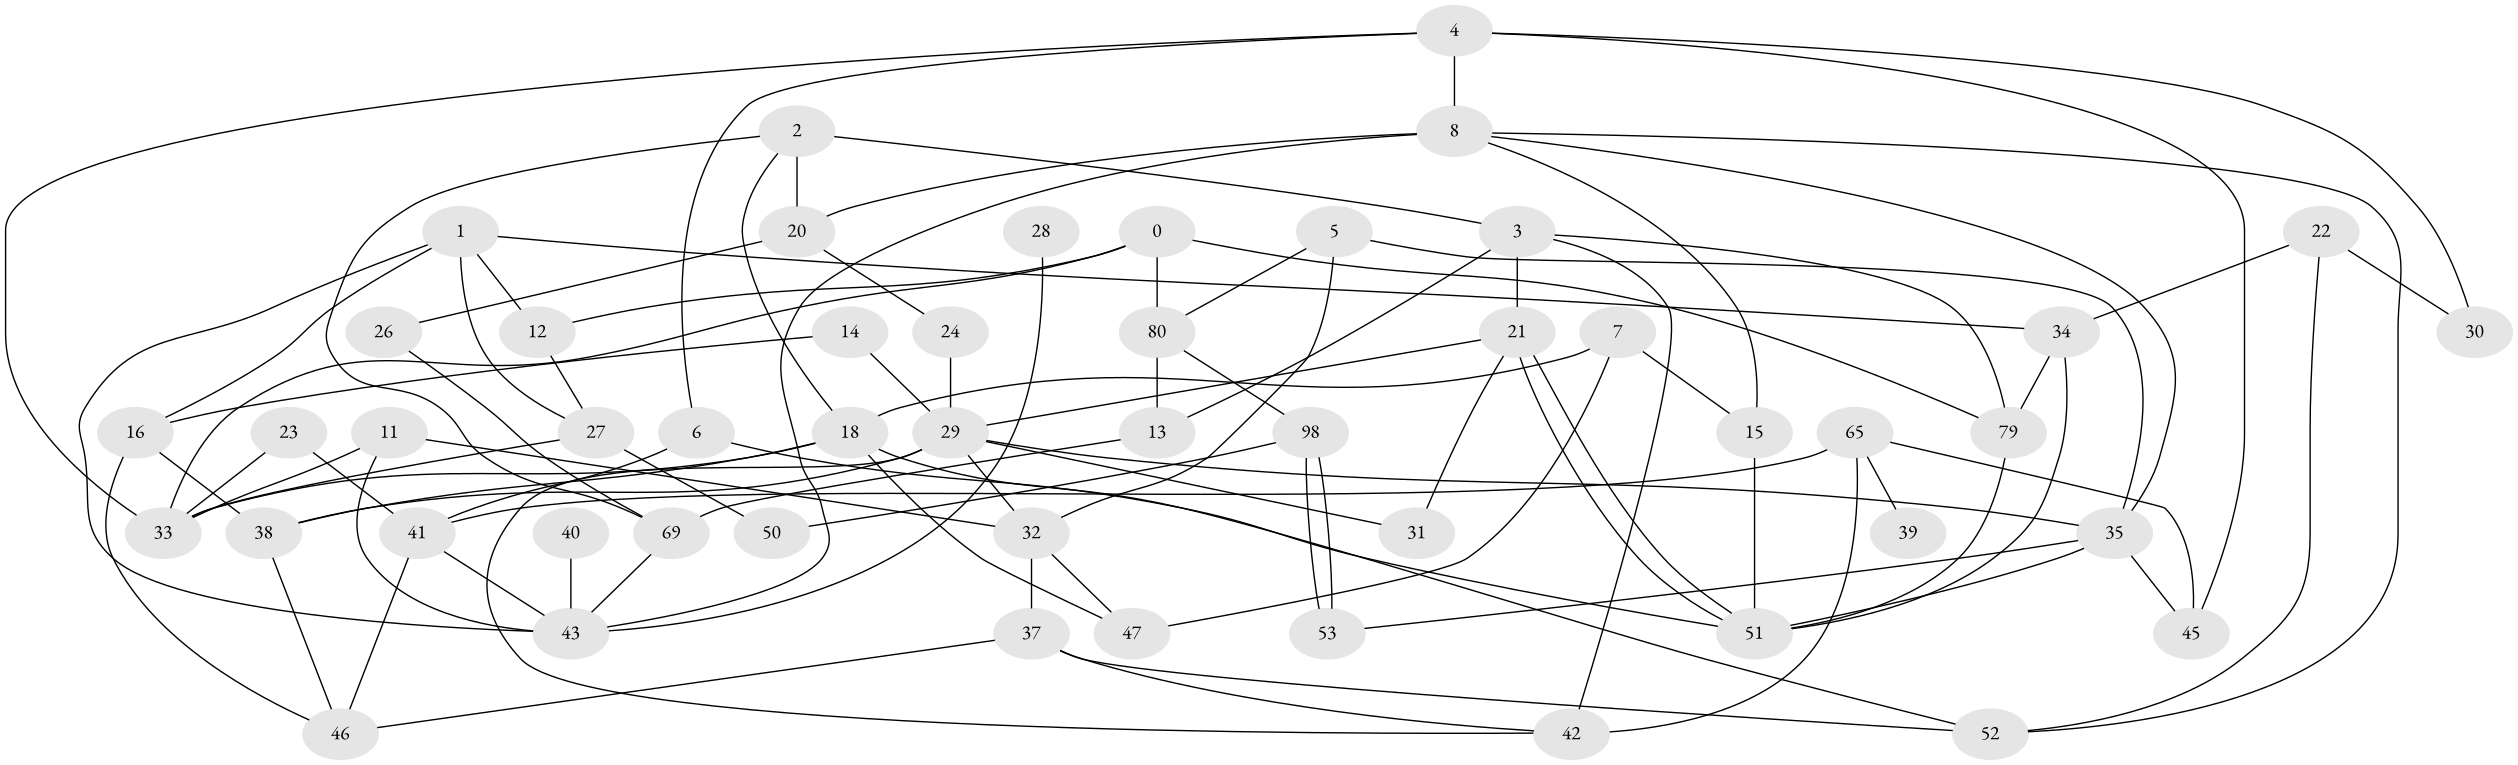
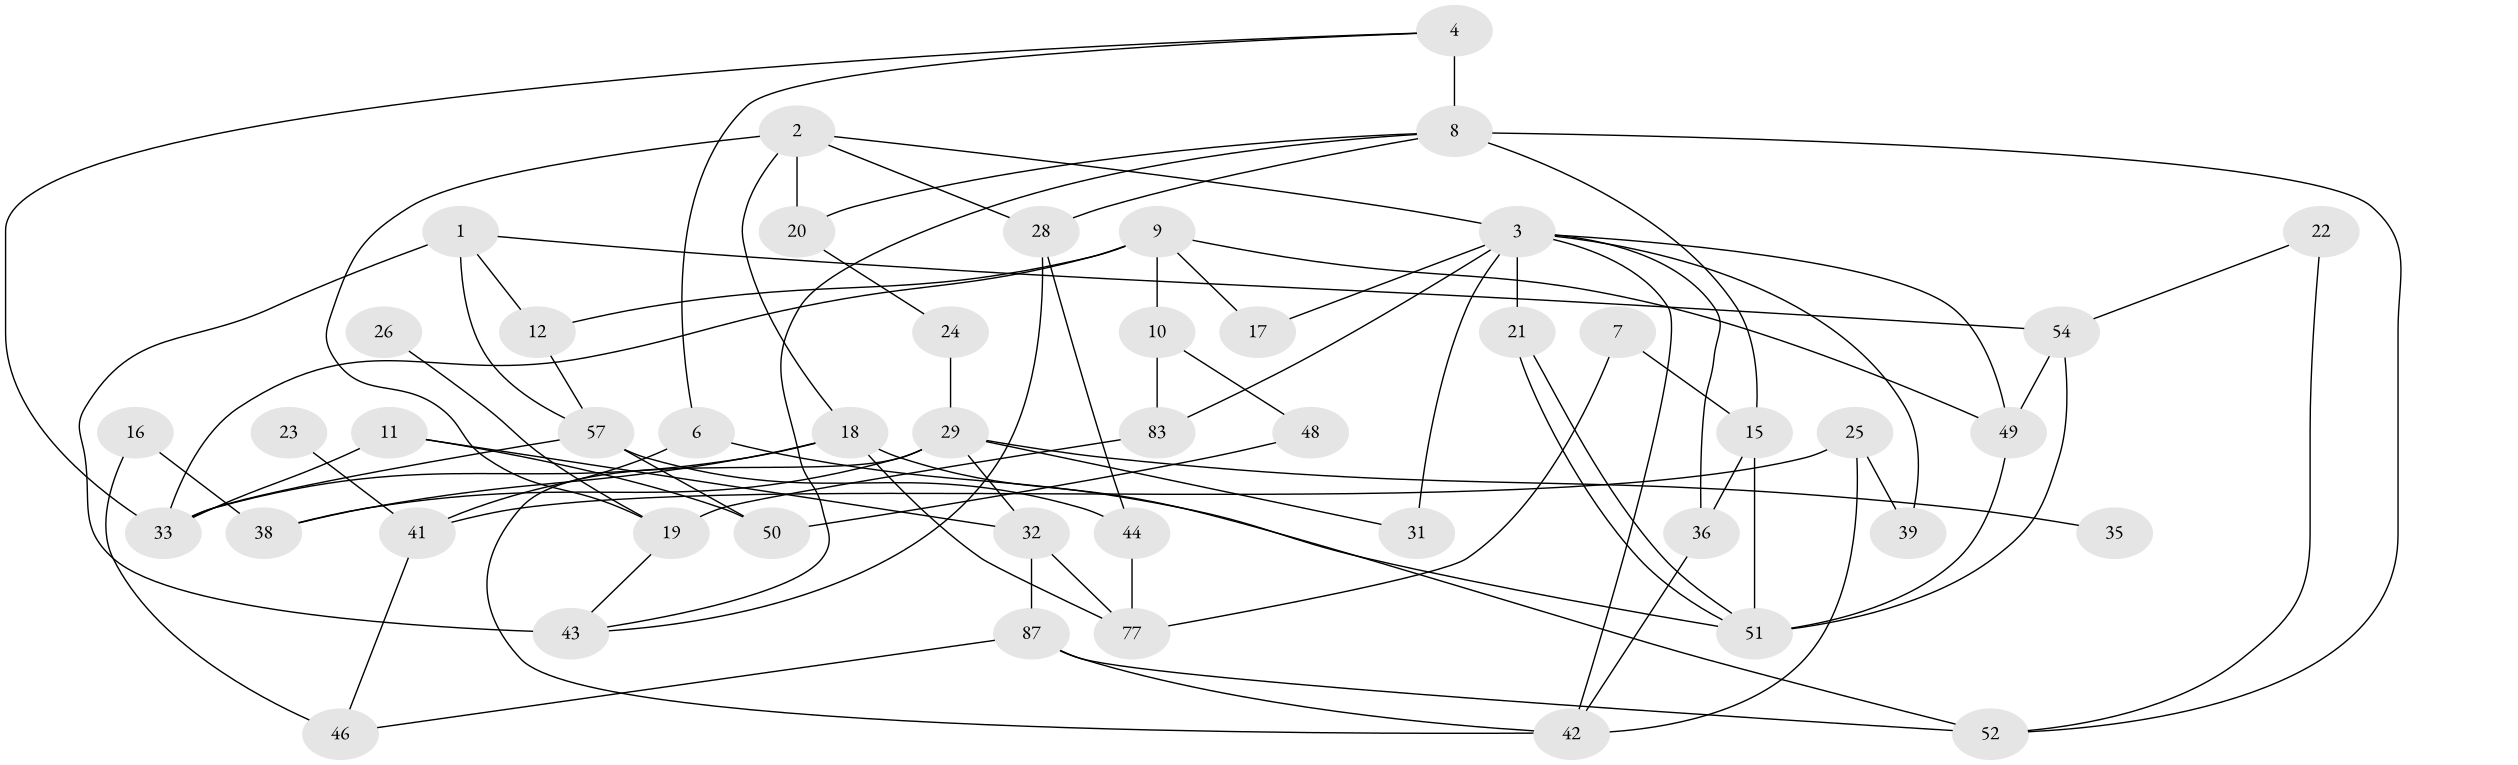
edge "2" -- "28": added
edge "8" -- "35": now "8" -- "28"
node "0": label "0" -> "9"
node "5": removed
edge "20" -- "26": removed
edge "3" -- "39": added
node "14": removed
node "80": label "80" -> "10"
node "17": added
node "34": label "34" -> "54"
node "30": removed
edge "1" -- "16": removed
edge "7" -- "18": removed
edge "21" -- "29": removed
edge "21" -- "31": now "3" -- "31"
node "27": label "27" -> "57"
node "13": label "13" -> "83"
node "98": label "98" -> "48"
node "65": label "65" -> "25"
node "79": label "79" -> "49"
edge "23" -- "33": removed
node "40": removed
node "69": label "69" -> "19"
node "44": added
node "36": added
edge "11" -- "43": now "11" -- "50"
edge "35" -- "51": removed
edge "41" -- "43": removed
edge "38" -- "46": removed
node "37": label "37" -> "87"
node "47": label "47" -> "77"
node "53": removed
node "45": removed
